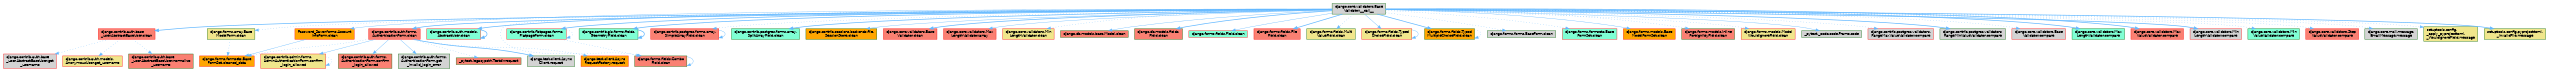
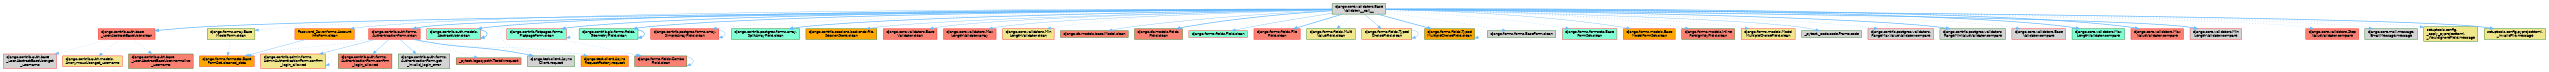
edge "django.core.validators.Base Validator.__call__" -> "django.core.validators.Base Validator.clean": style bold -> solid
node "django.forms.models.Model WouldIgnoreField.clean": label "django.forms.models.Model WouldIgnoreField.clean" -> "django.forms.models.Model MultipleChoiceField.clean"
node "django.core.validators.Min ValueValidator.compare": removed
